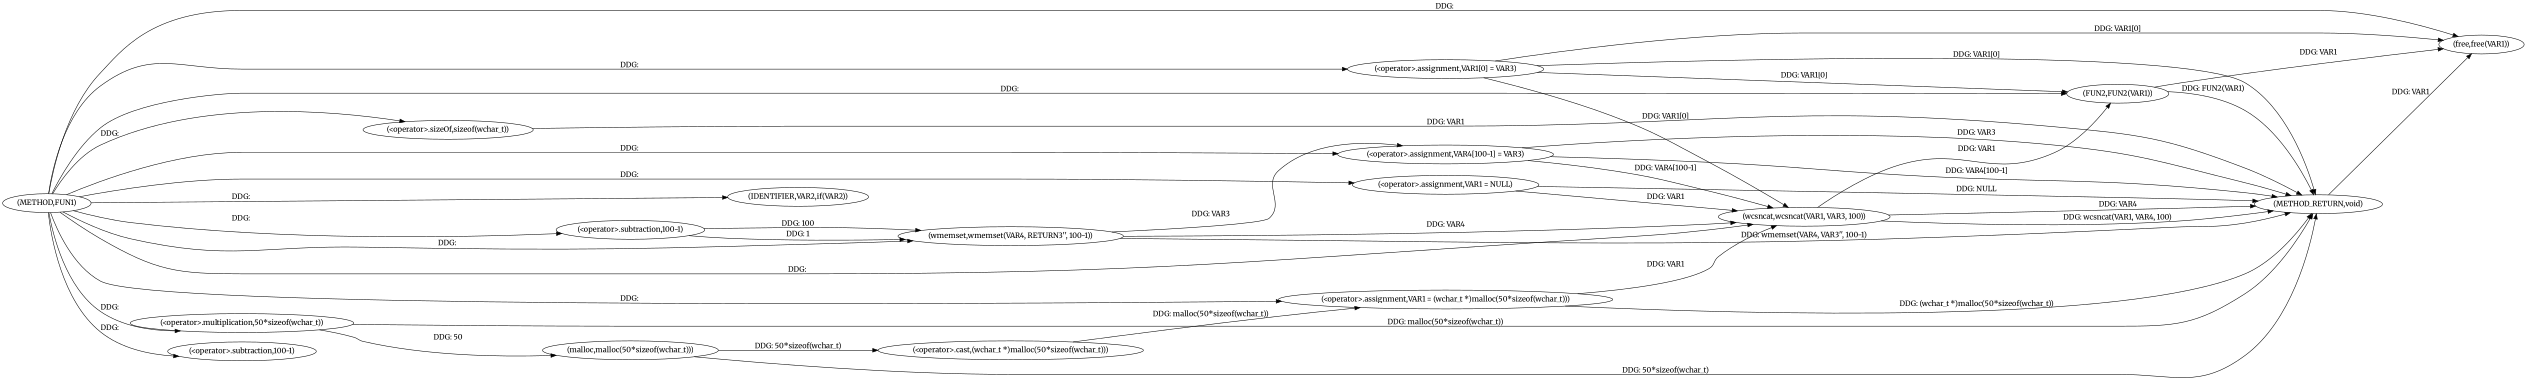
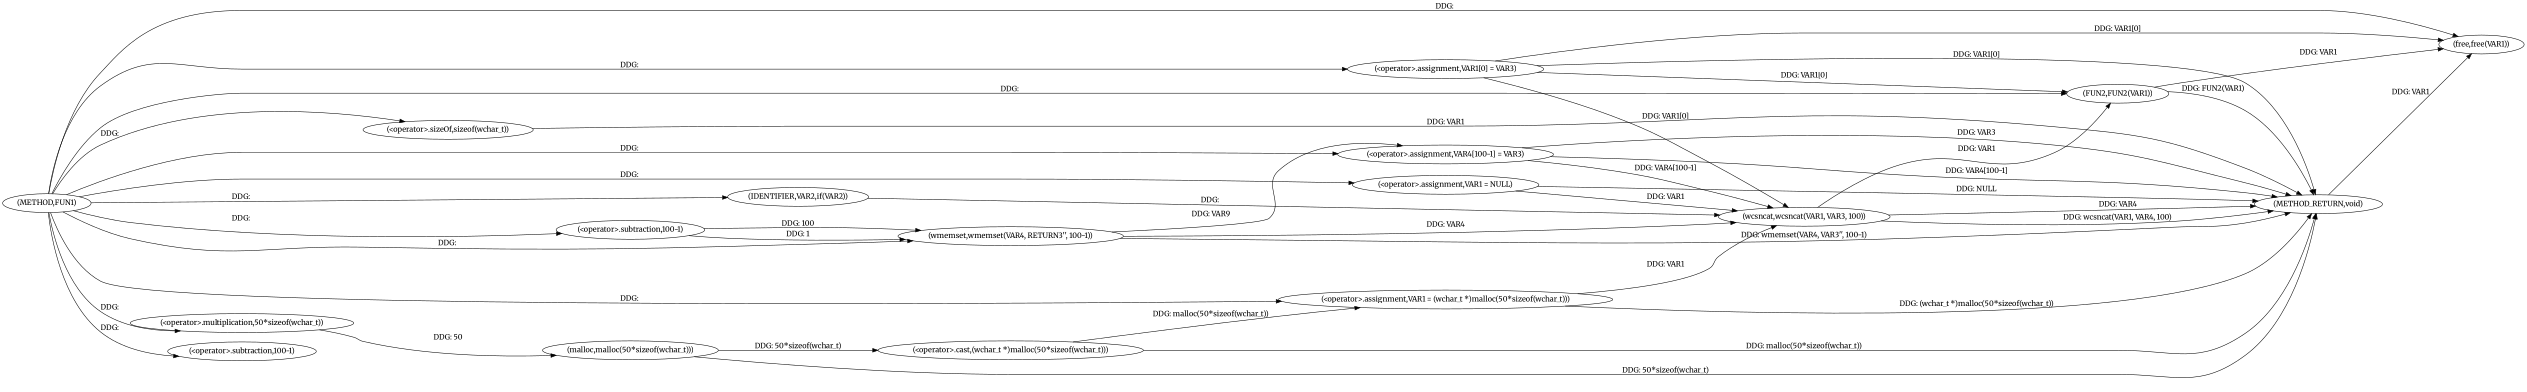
edge "(wmemset,wmemset(VAR4, RETURN3'', 100-1))" -> "(<operator>.assignment,VAR4[100-1] = VAR3)": label "DDG: VAR3" -> "DDG: VAR9"
edge "(METHOD,FUN1)" -> "(wcsncat,wcsncat(VAR1, VAR3, 100))": now "(IDENTIFIER,VAR2,if(VAR2))" -> "(wcsncat,wcsncat(VAR1, VAR3, 100))"
edge "(<operator>.multiplication,50*sizeof(wchar_t))" -> "(METHOD_RETURN,void)": now "(<operator>.cast,(wchar_t *)malloc(50*sizeof(wchar_t)))" -> "(METHOD_RETURN,void)"
